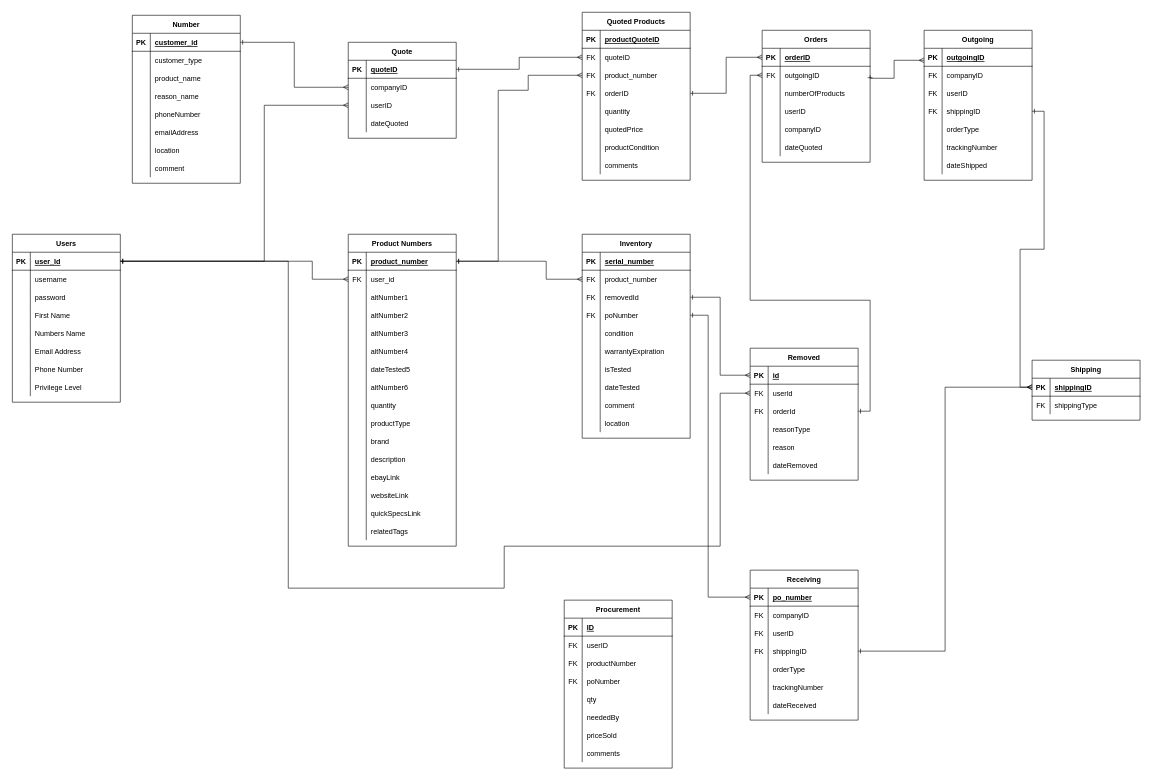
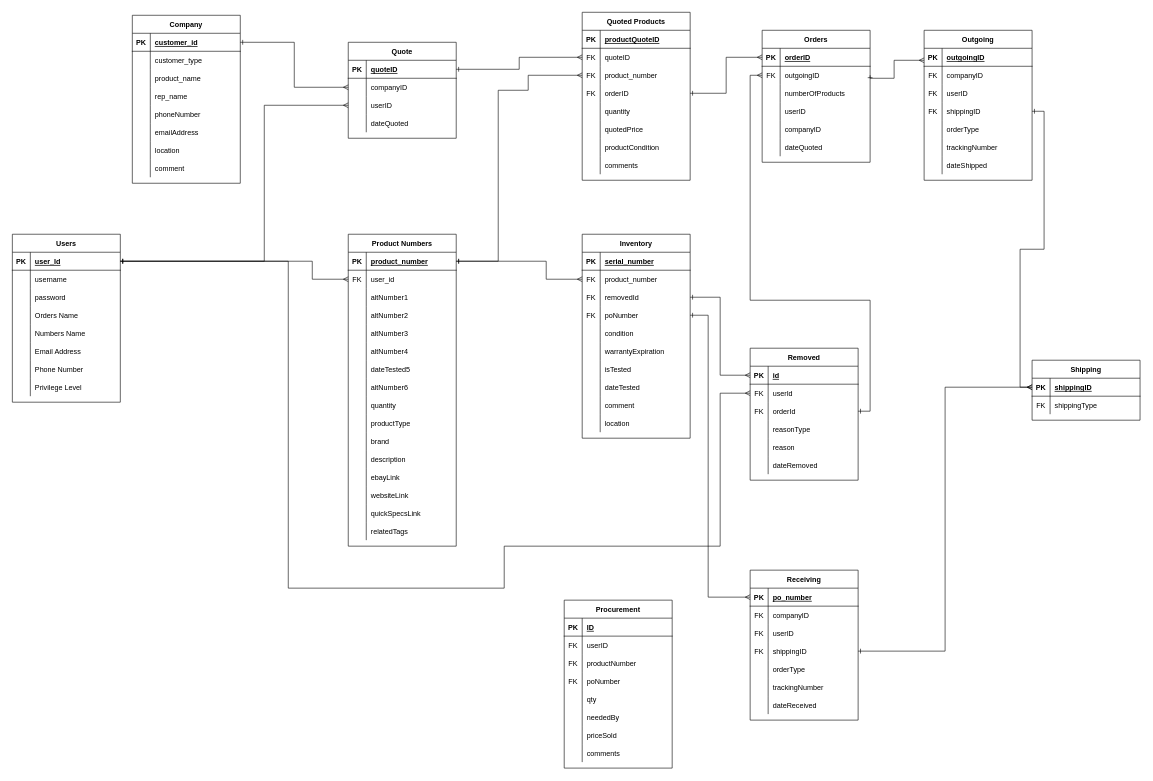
node "Number": label "Number" -> "Company"
node "reason_name": label "reason_name" -> "rep_name"
node "First Name": label "First Name" -> "Orders Name"
